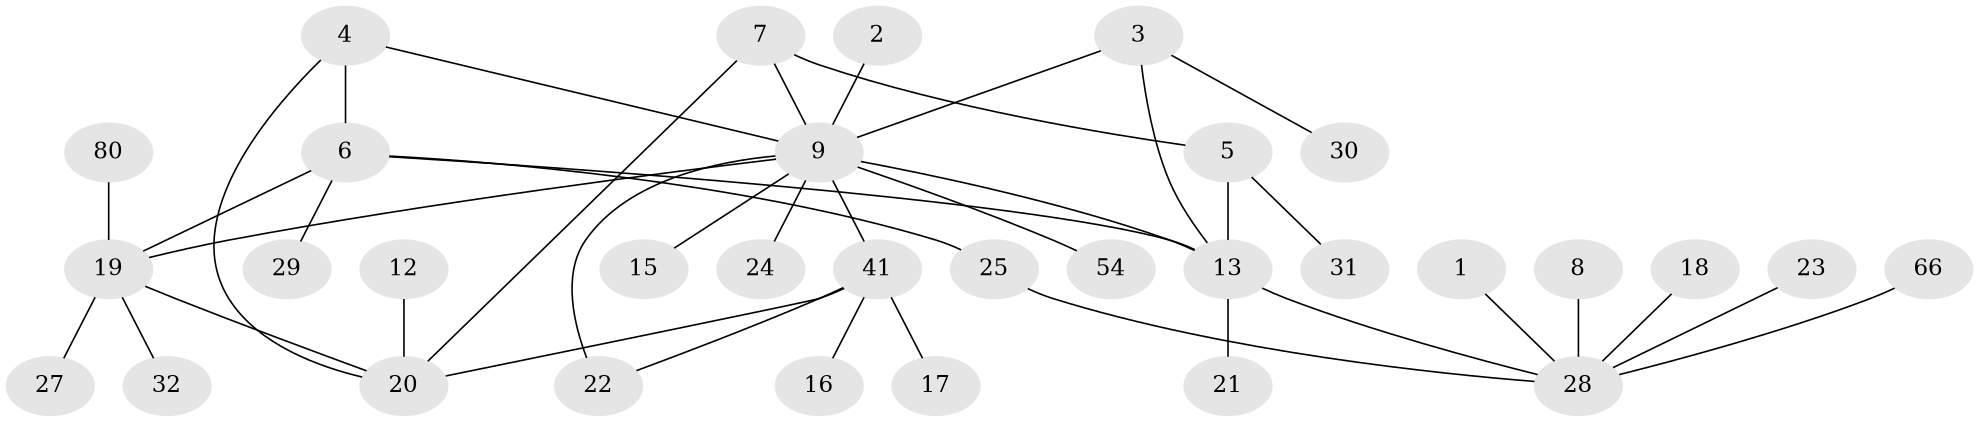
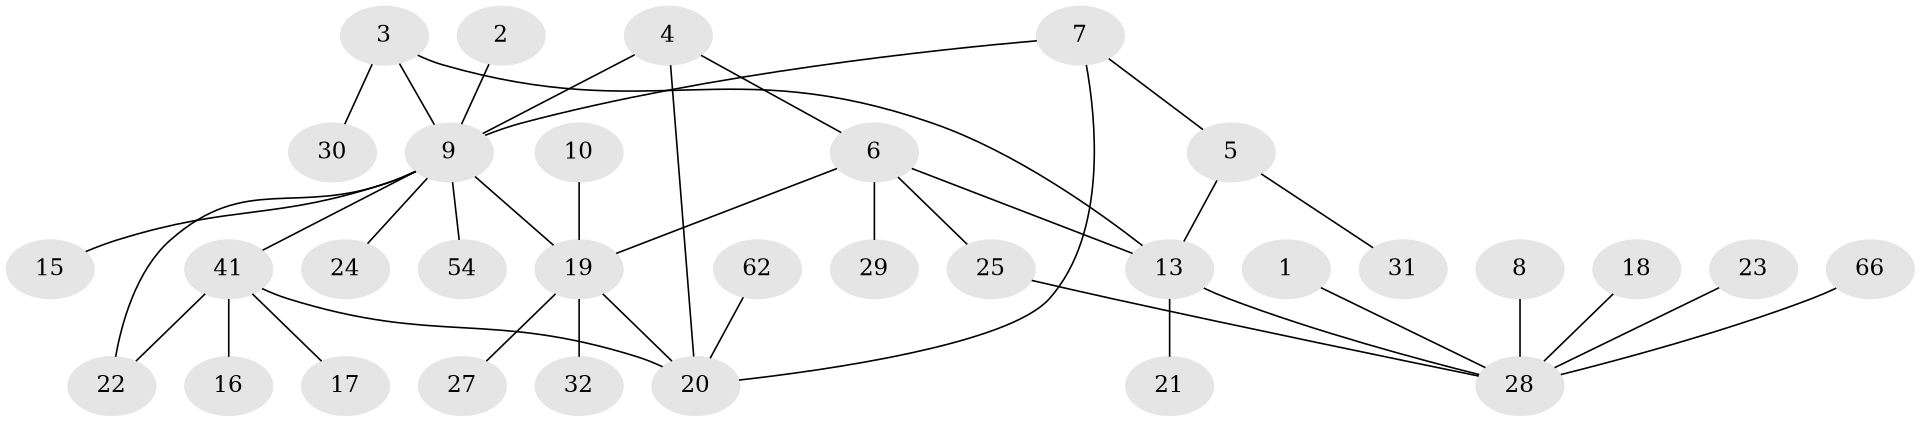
node "80": label "80" -> "10"
edge "9" -- "13": removed
node "12": label "12" -> "62"
